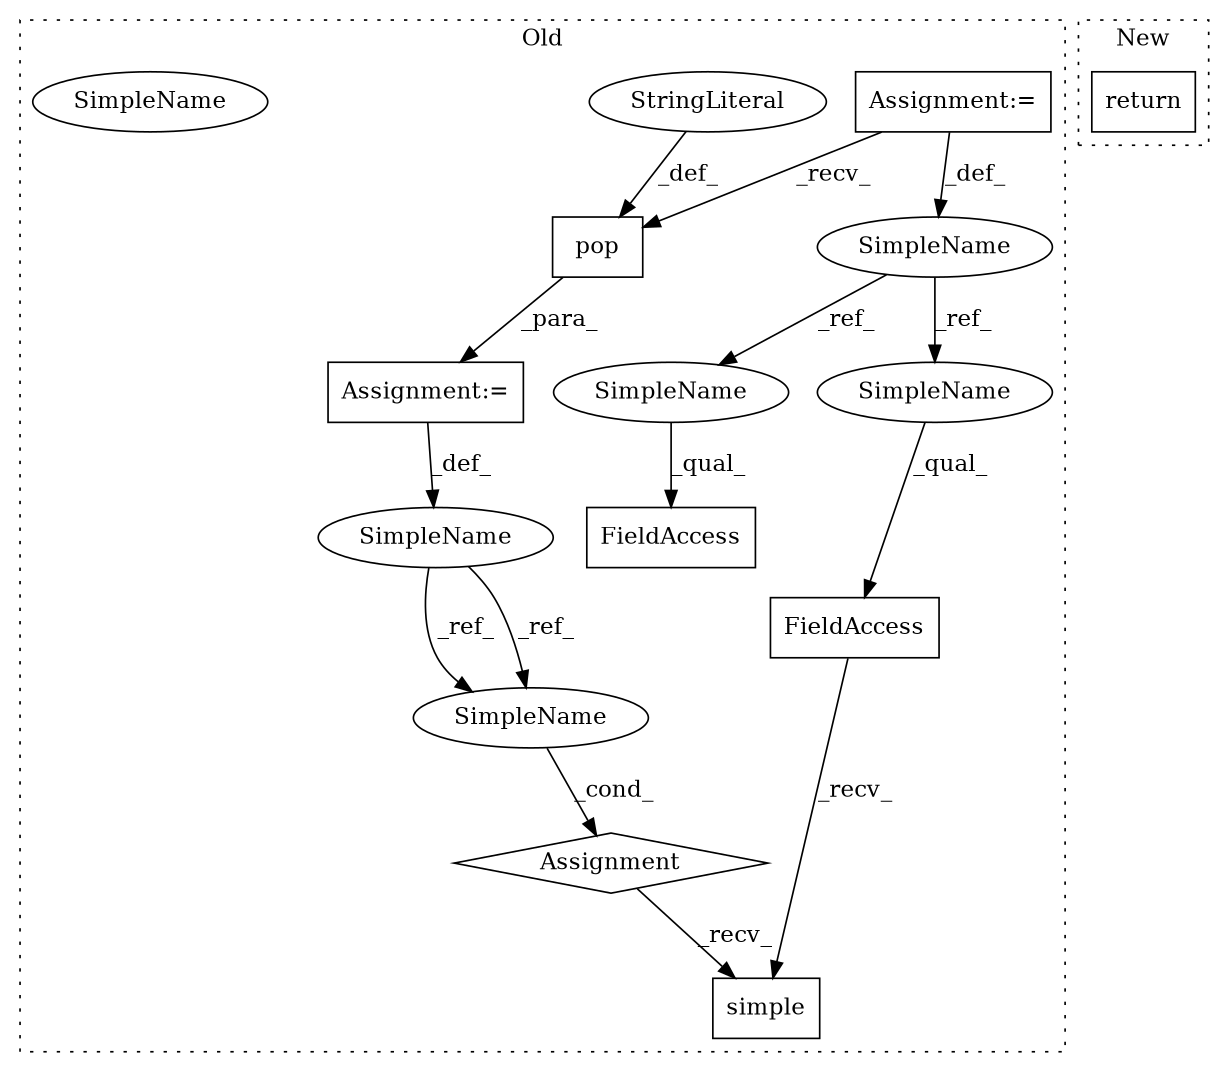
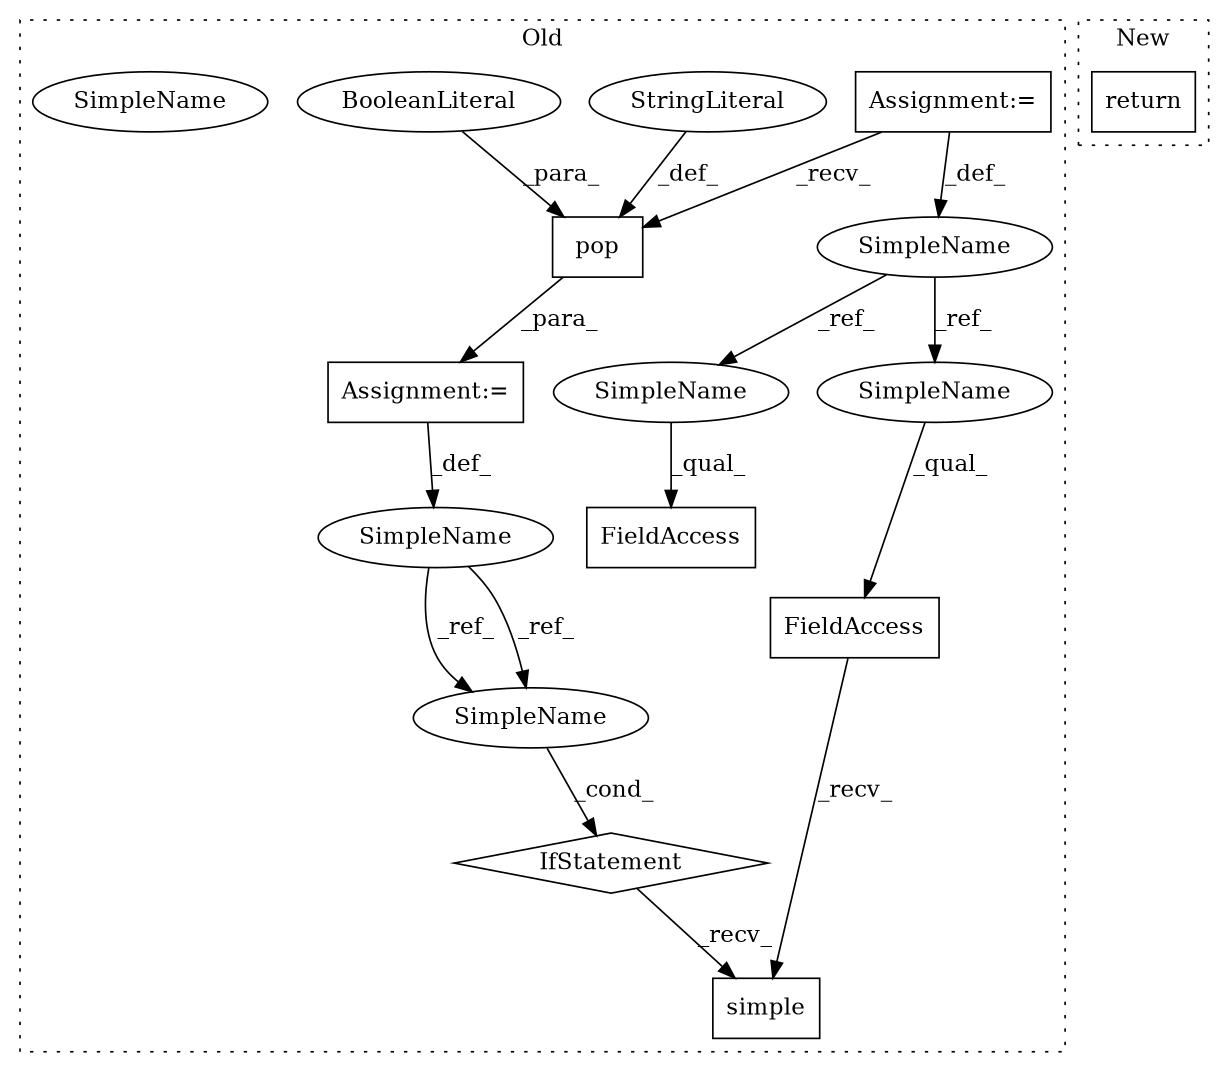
node "BooleanLiteral": added
node "Assignment": label "Assignment" -> "IfStatement"
